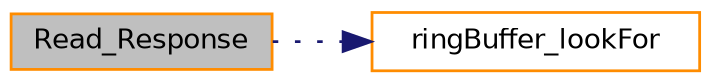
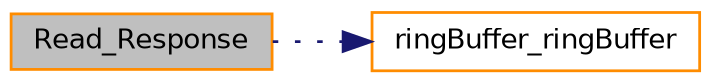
node "ringBuffer_lookFor": label "ringBuffer_lookFor" -> "ringBuffer_ringBuffer"
